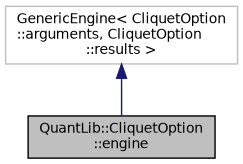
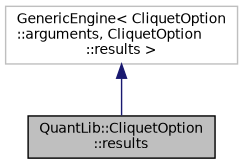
node "QuantLib::CliquetOption ::engine": label "QuantLib::CliquetOption ::engine" -> "QuantLib::CliquetOption ::results"
